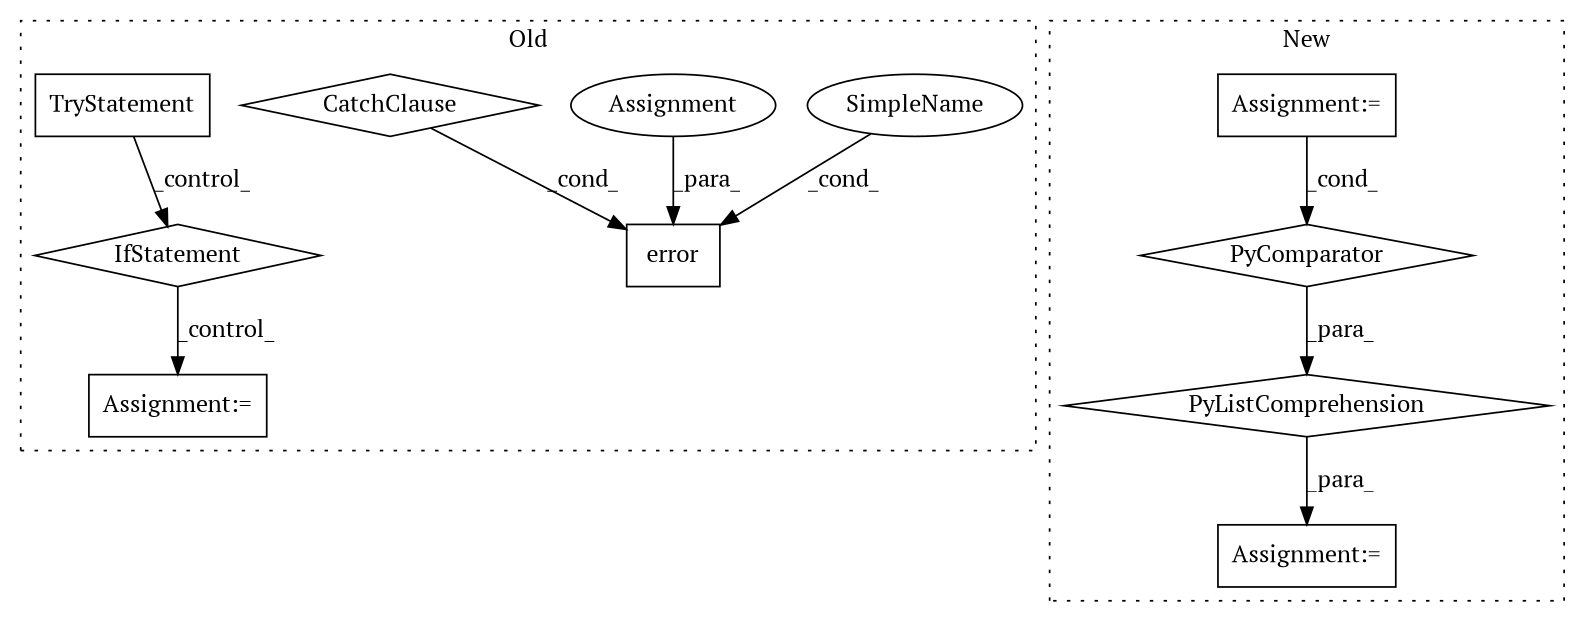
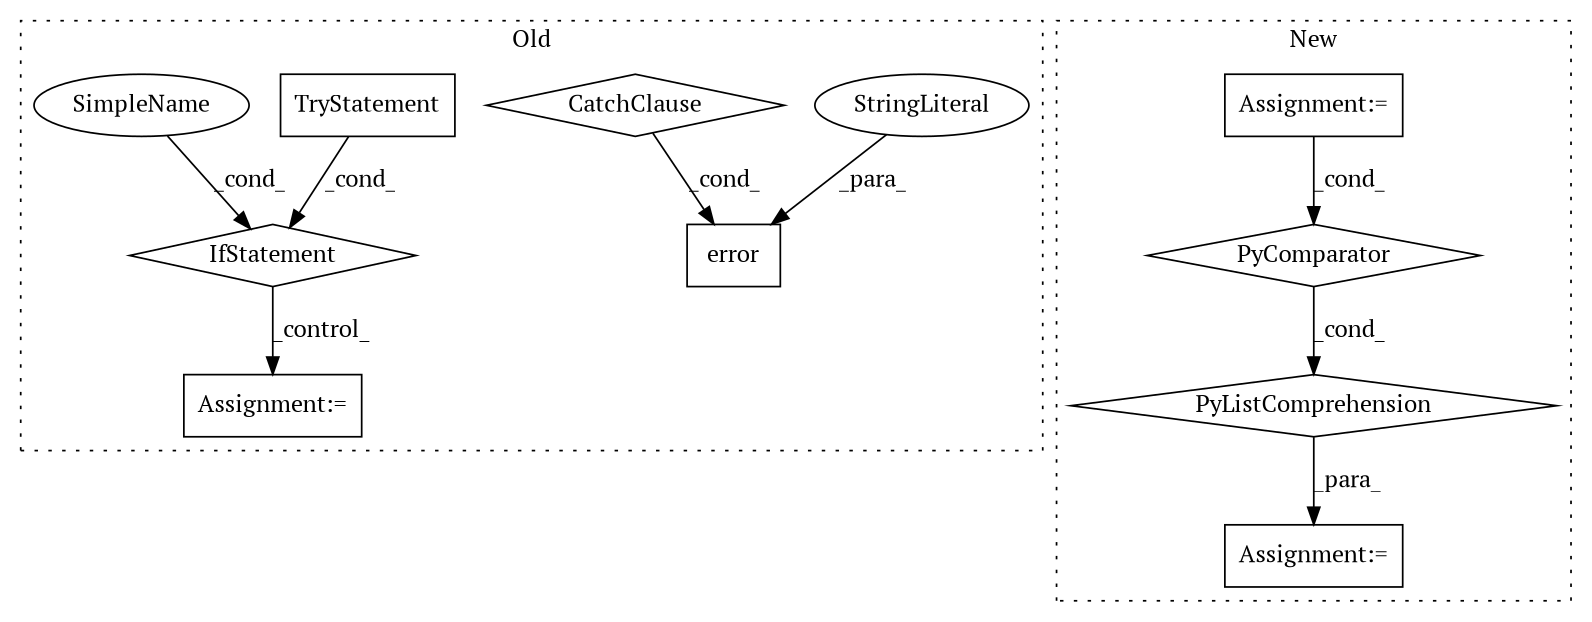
node "Assignment": label "Assignment" -> "StringLiteral"
edge "SimpleName" -> "error": now "SimpleName" -> "IfStatement"
edge "TryStatement" -> "IfStatement": label "_control_" -> "_cond_"
edge "PyComparator" -> "PyListComprehension": label "_para_" -> "_cond_"
